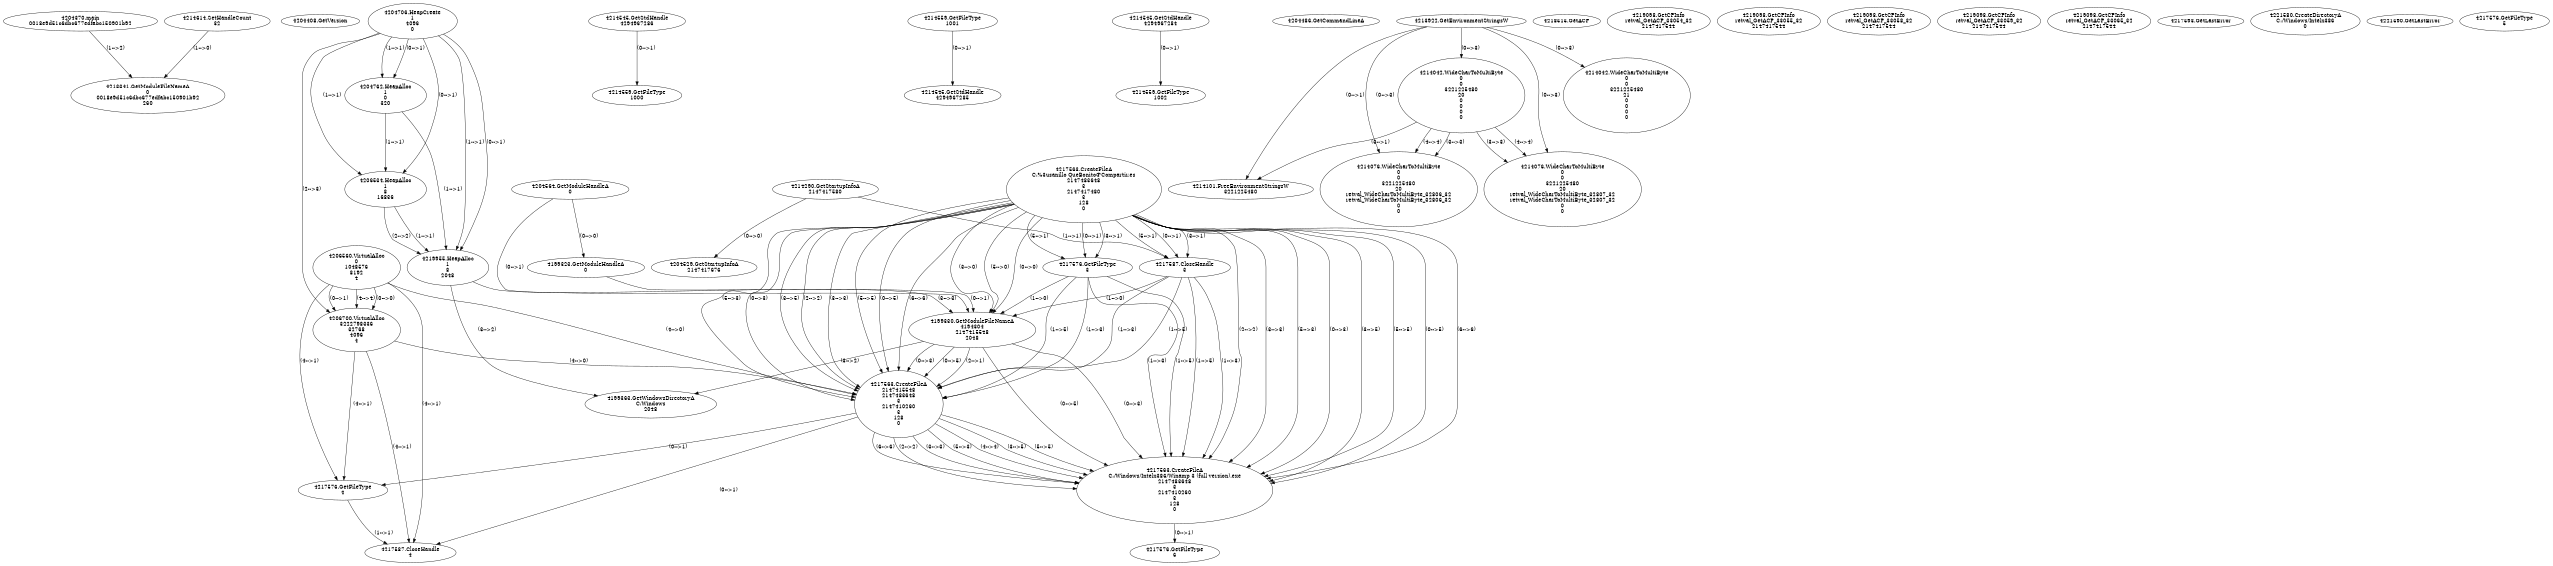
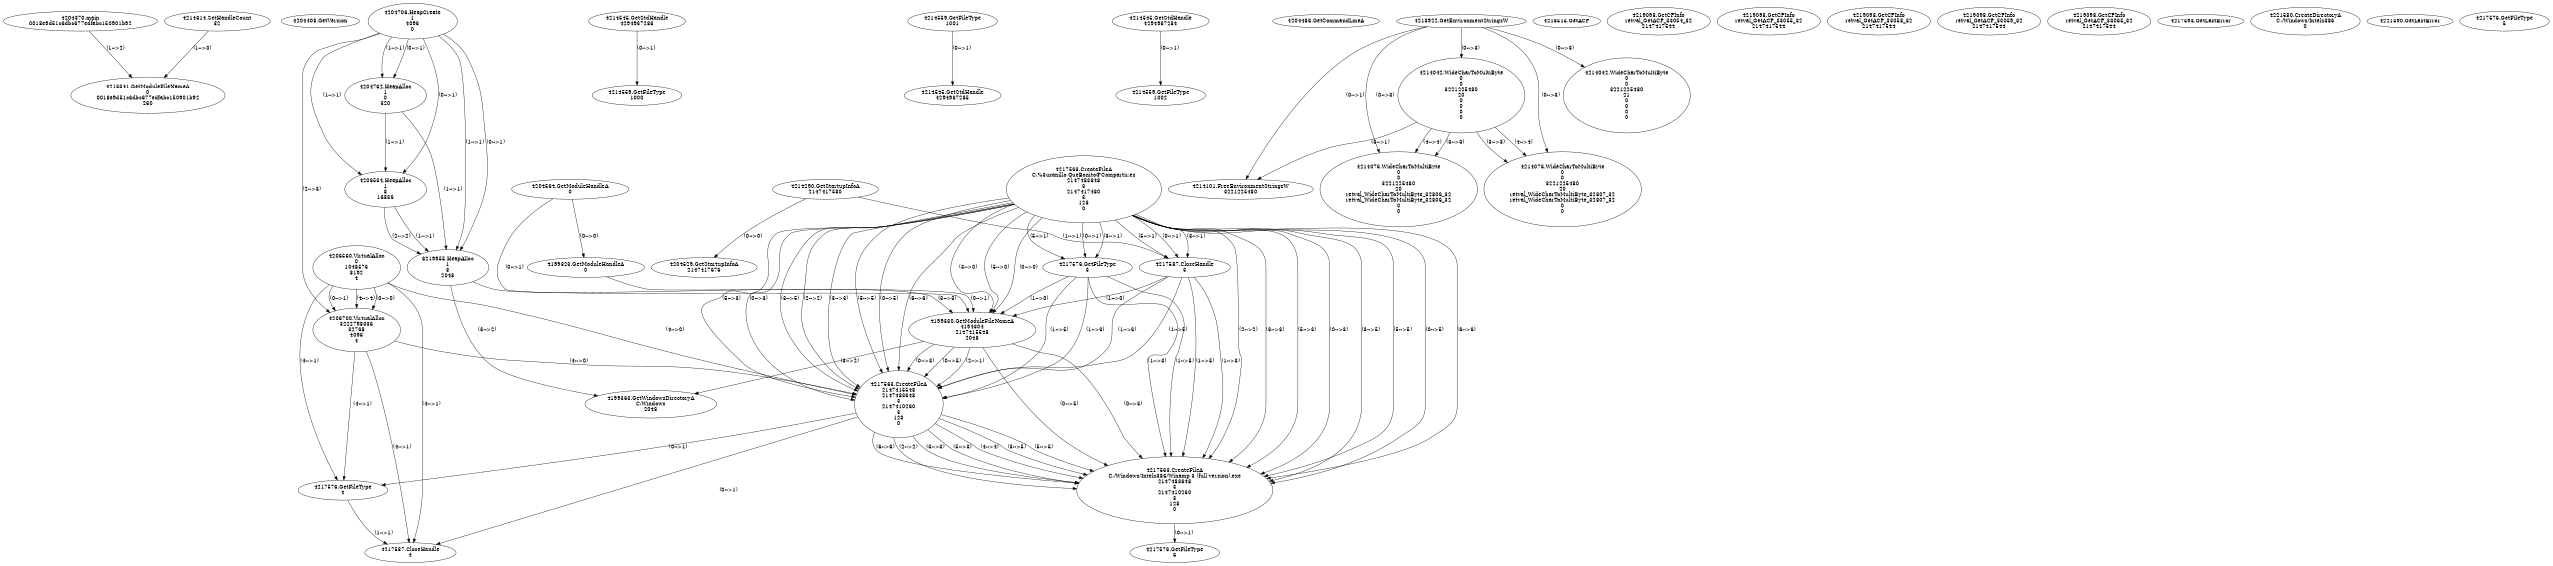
node "4219955.HeapAlloc 1 8 2048": label "4219955.HeapAlloc 1 8 2048" -> "6219955.HeapAlloc 1 8 2048"
